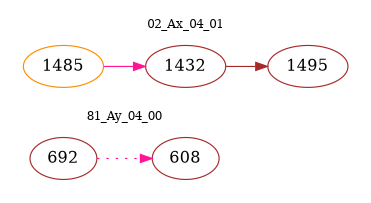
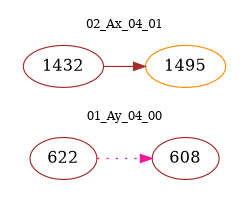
node "1485": removed
node "1495": color brown -> darkorange
cluster "81_Ay_04_00": label "81_Ay_04_00" -> "01_Ay_04_00"
node "692": label "692" -> "622"
